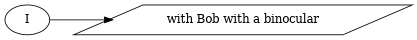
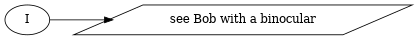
node "with Bob with a binocular": label "with Bob with a binocular" -> "see Bob with a binocular"
